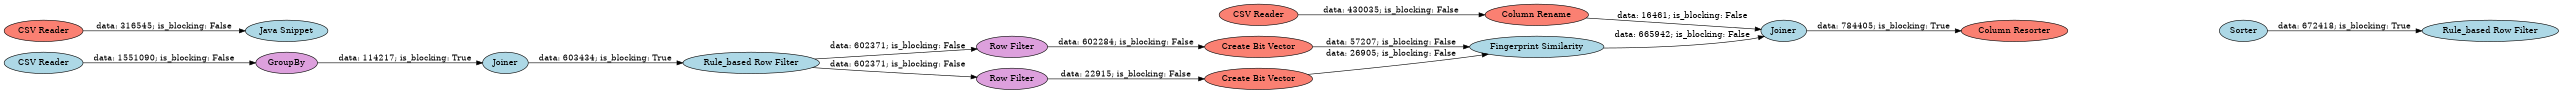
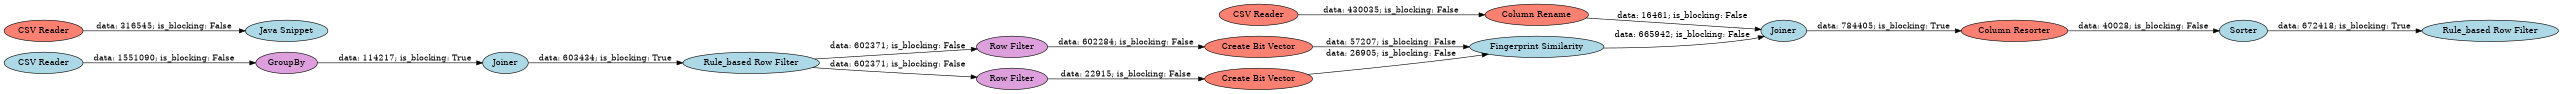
edge "Column Resorter" -> "Sorter": added, label "data: 40028; is_blocking: False"
